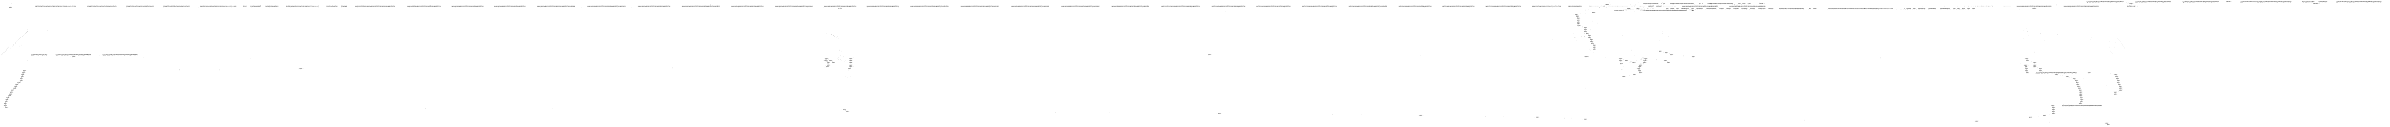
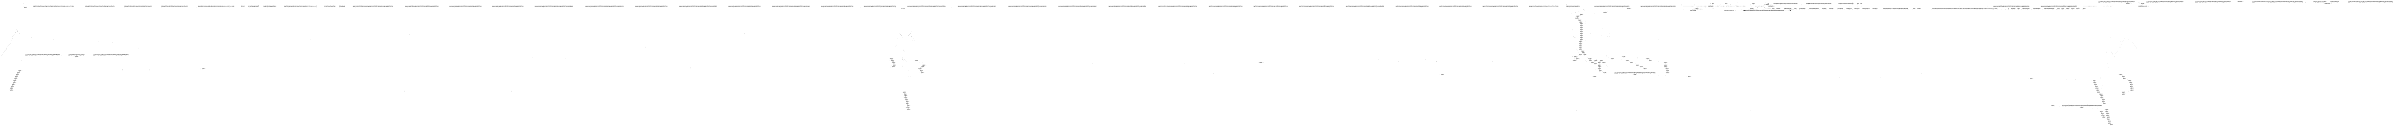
node "/notesif/saisie2007/_classement4IF.php": added
